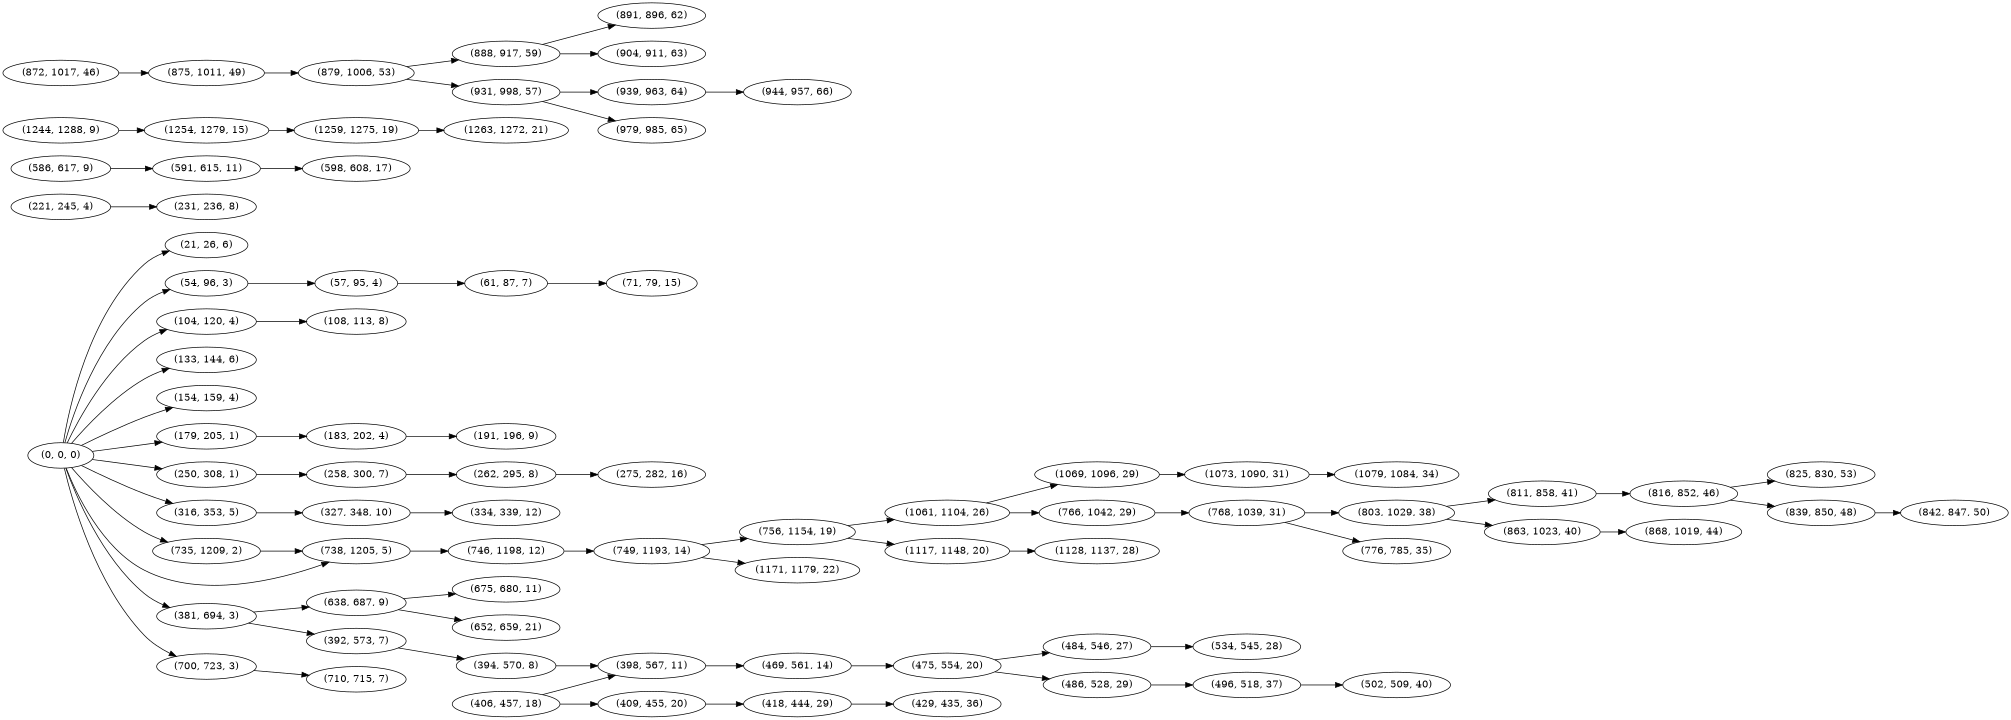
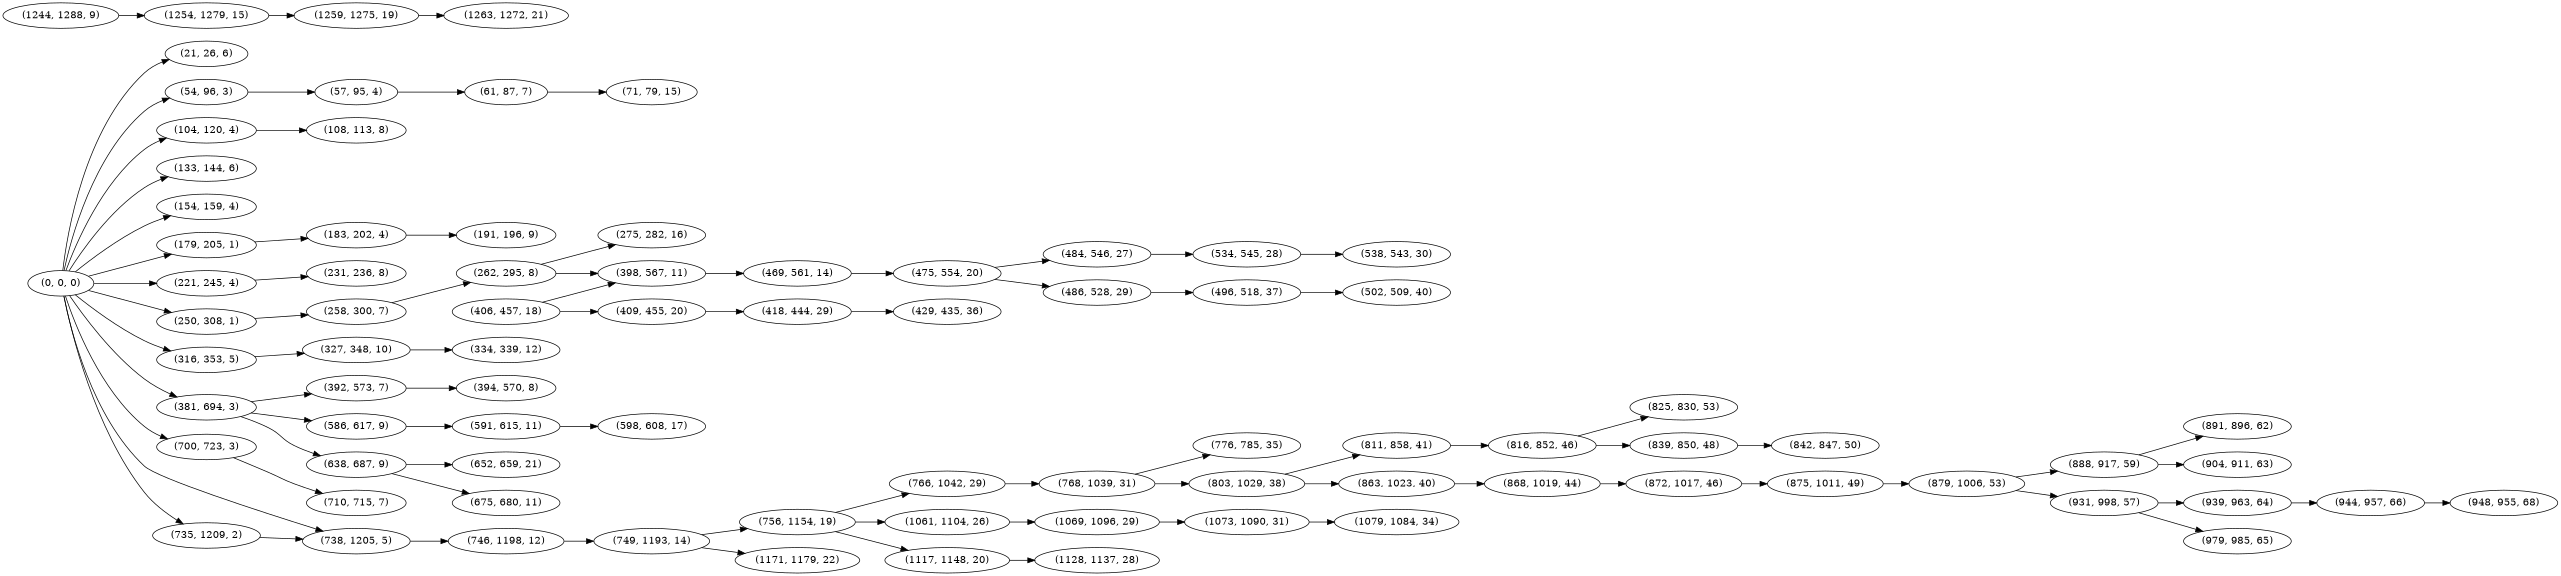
node "(538, 543, 30)": added
edge "(0, 0, 0)" -> "(221, 245, 4)": added
edge "(381, 694, 3)" -> "(586, 617, 9)": added
edge "(868, 1019, 44)" -> "(872, 1017, 46)": added
node "(948, 955, 68)": added
edge "(1061, 1104, 26)" -> "(766, 1042, 29)": now "(756, 1154, 19)" -> "(766, 1042, 29)"
edge "(394, 570, 8)" -> "(398, 567, 11)": now "(262, 295, 8)" -> "(398, 567, 11)"
